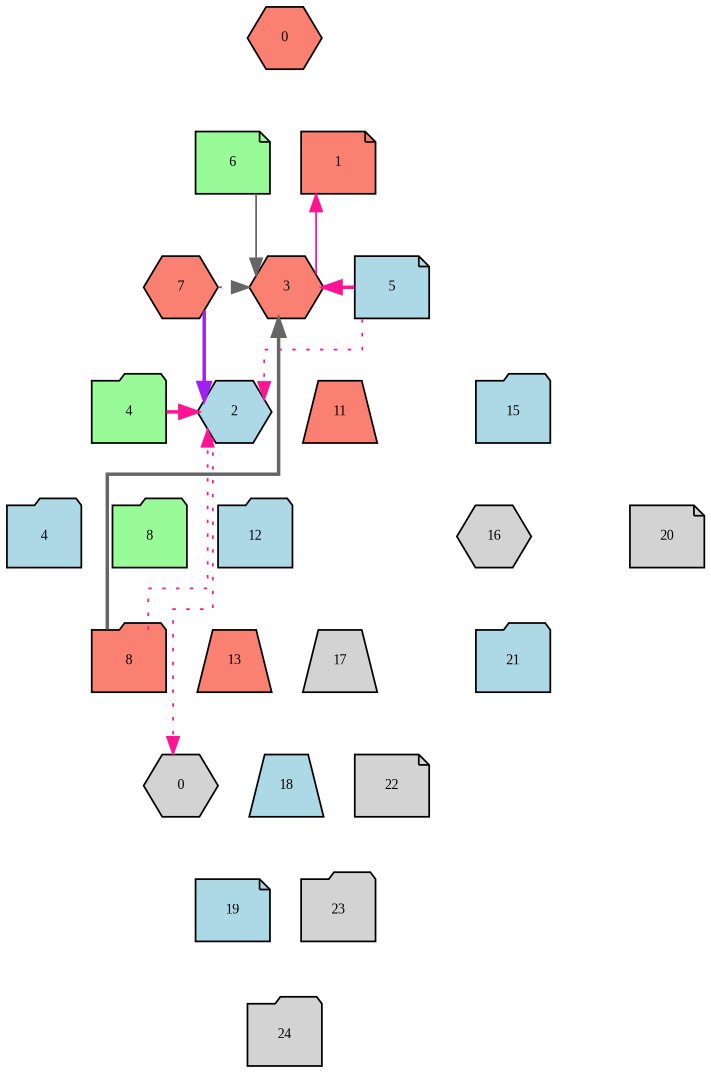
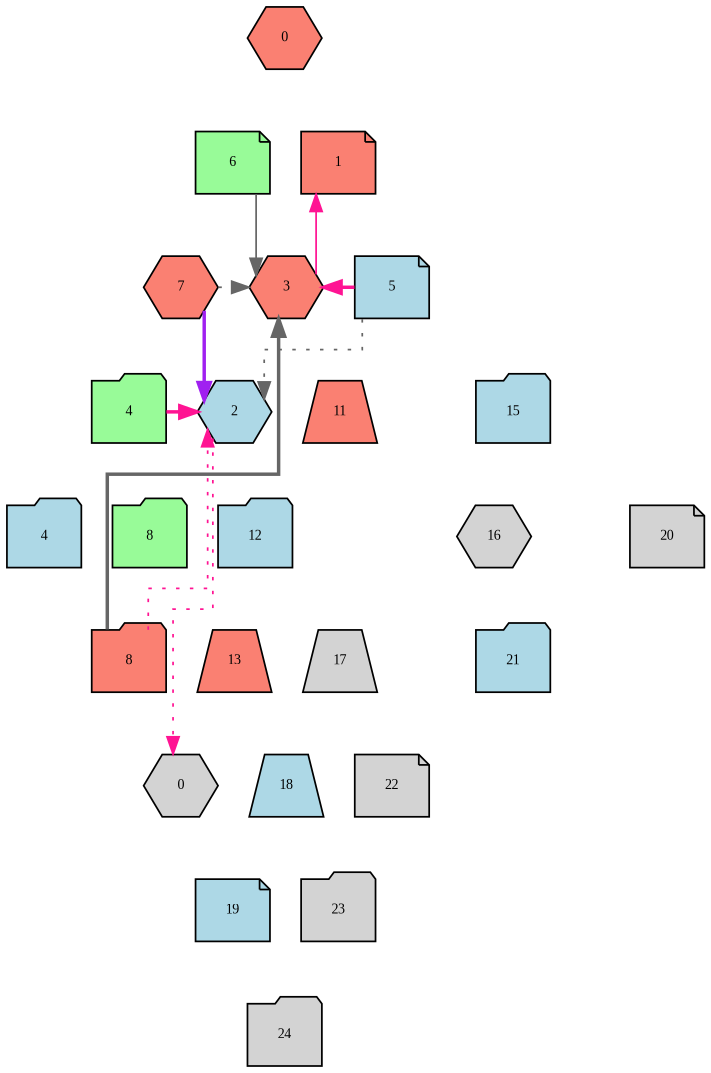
edge "5" -> "2": color deeppink -> gray40
